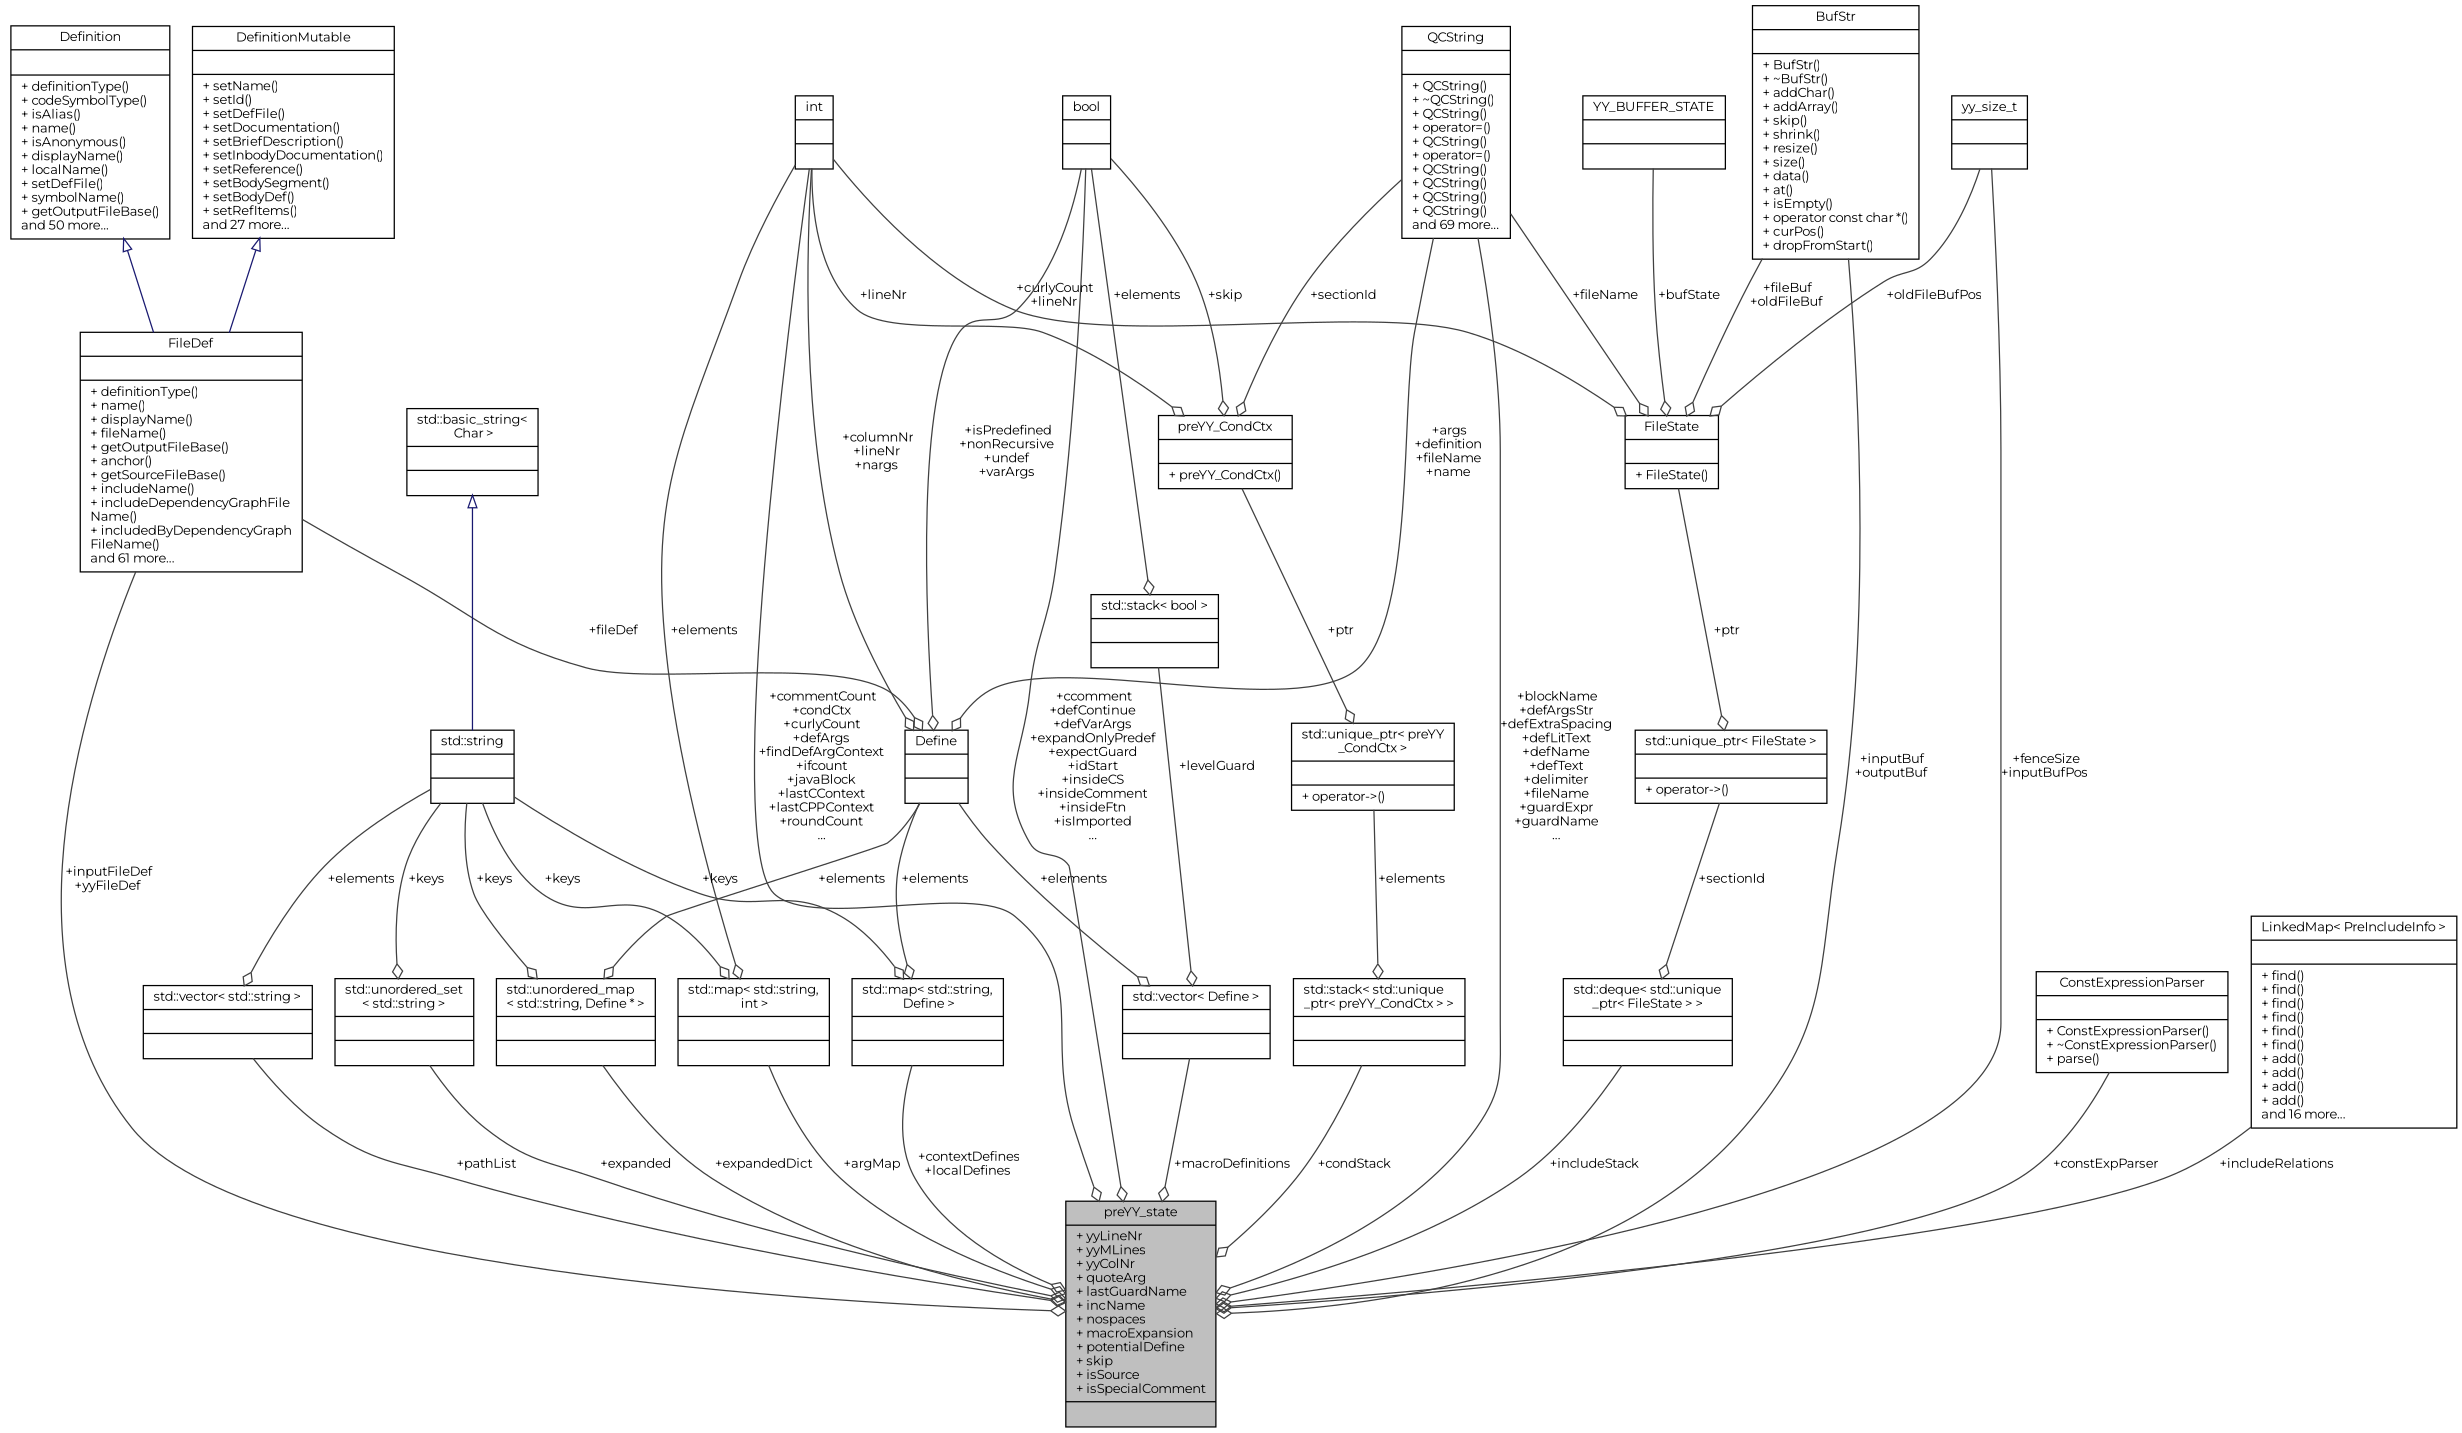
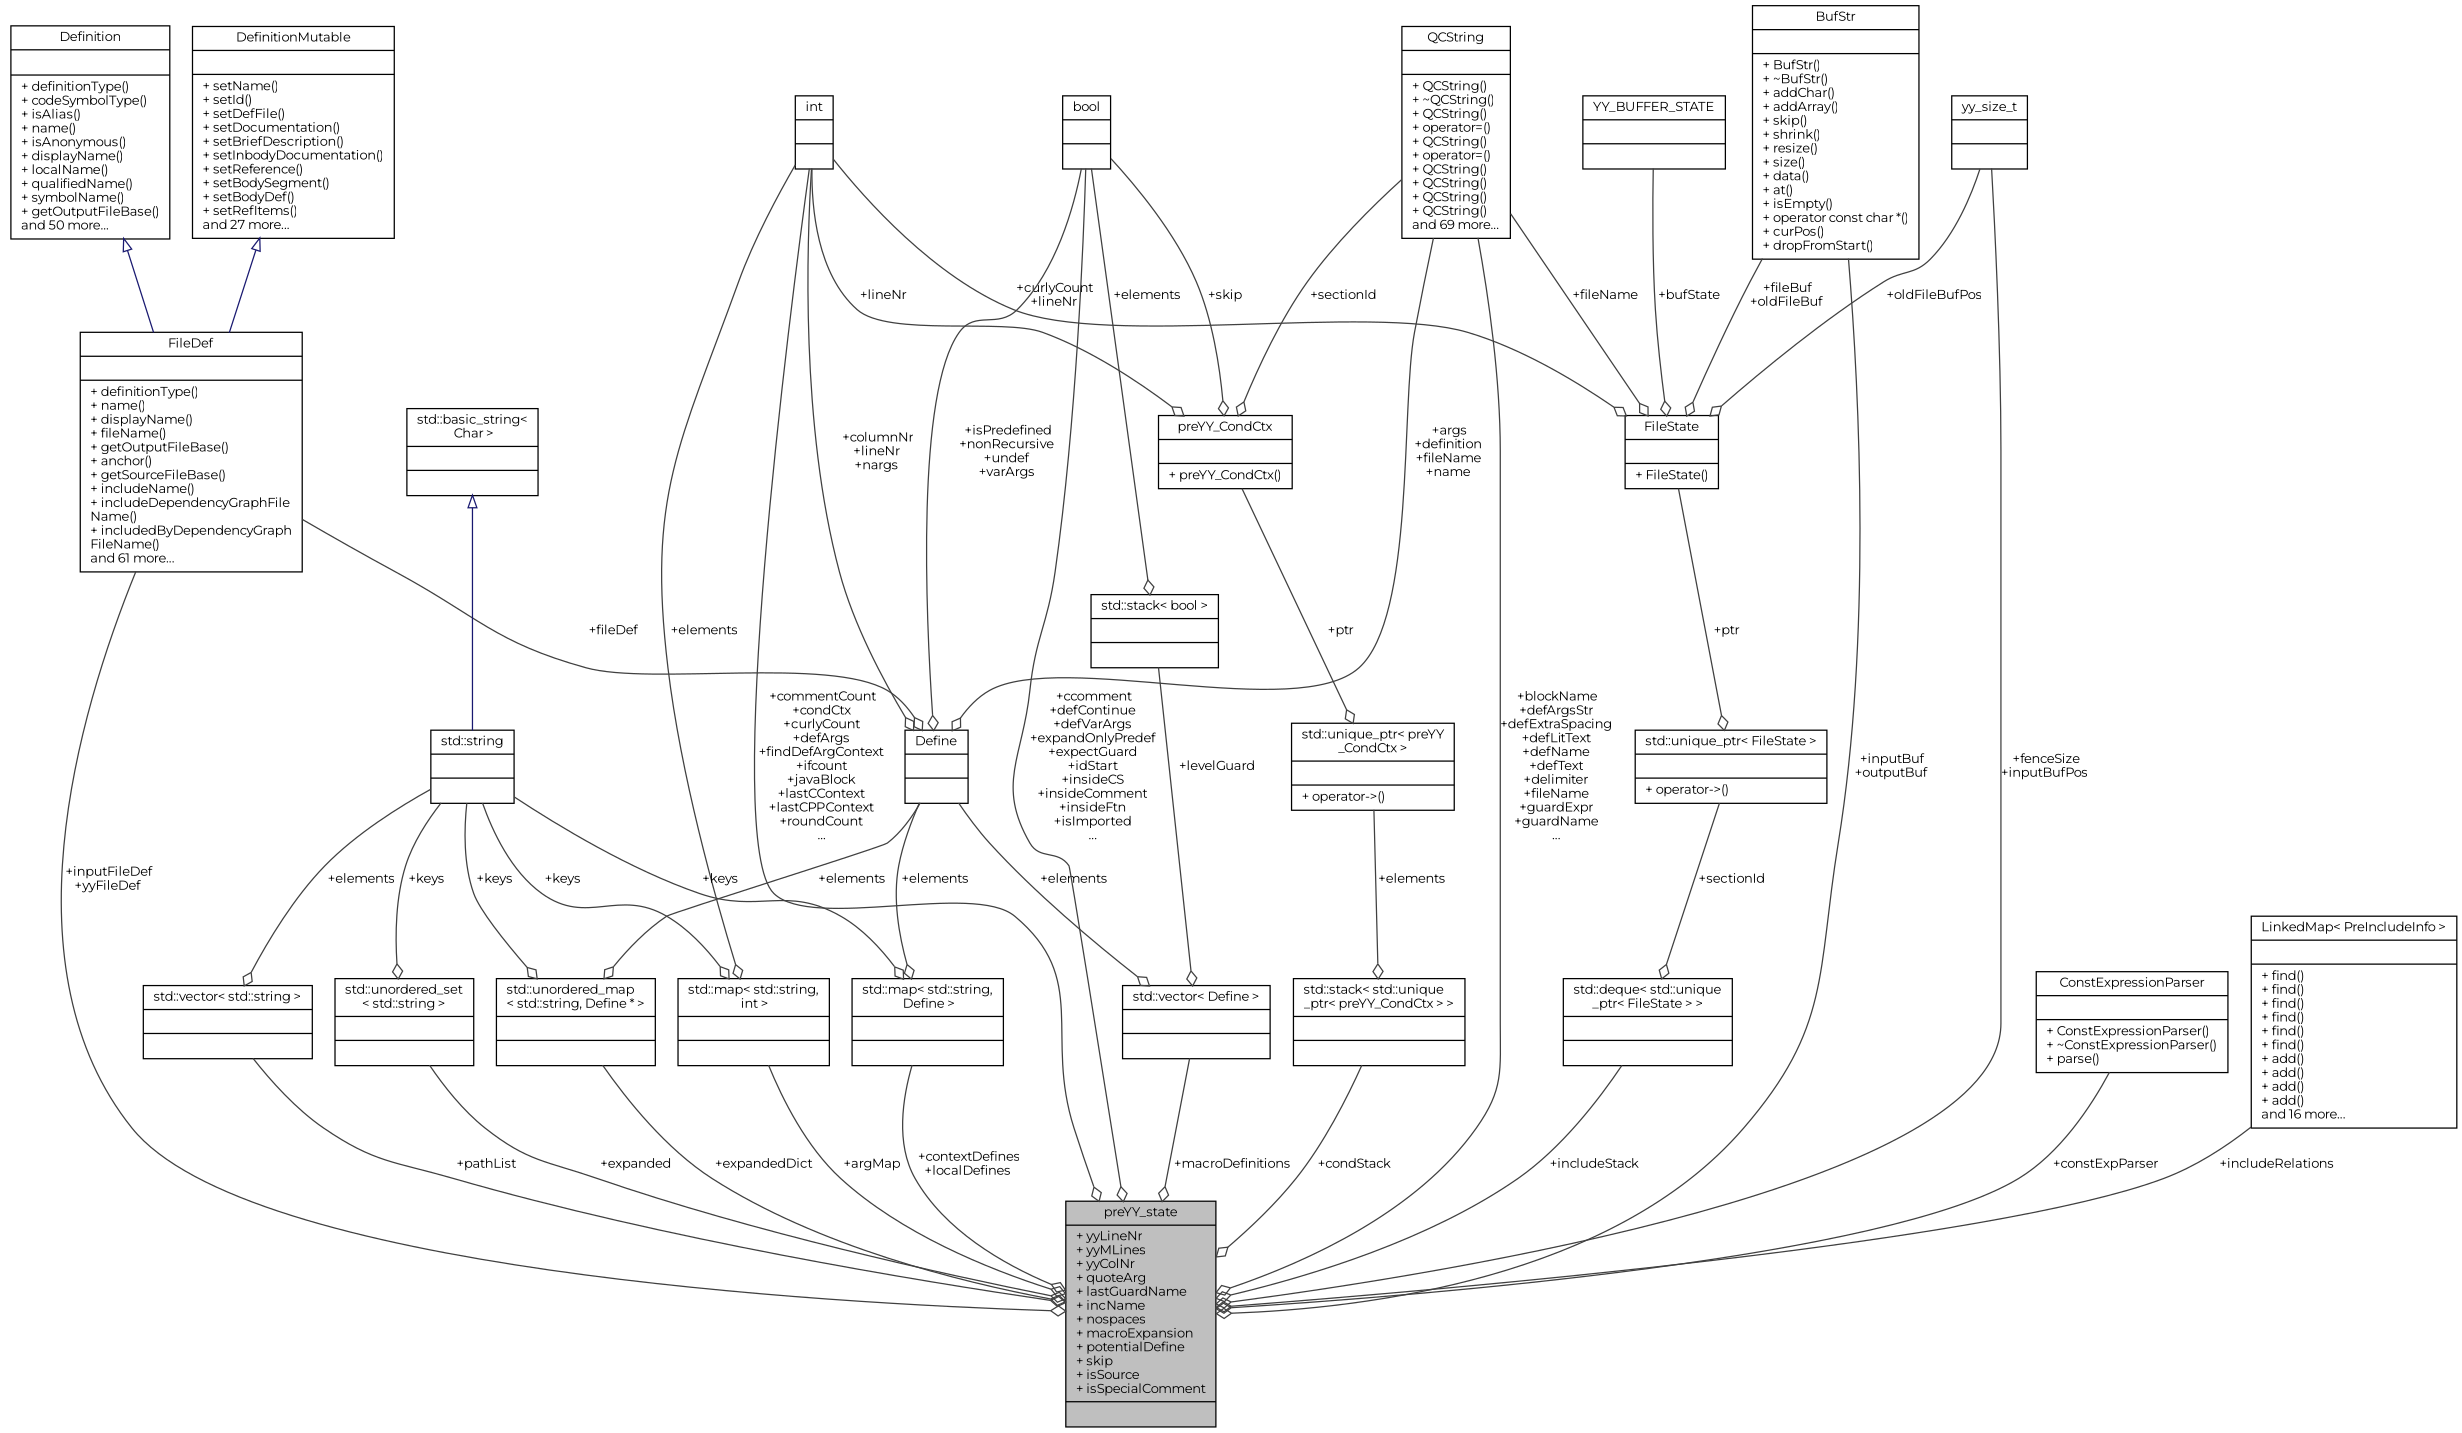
node "Definition": text "+ setDefFile()" -> "+ qualifiedName()"
